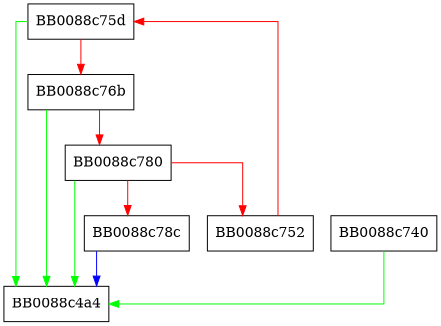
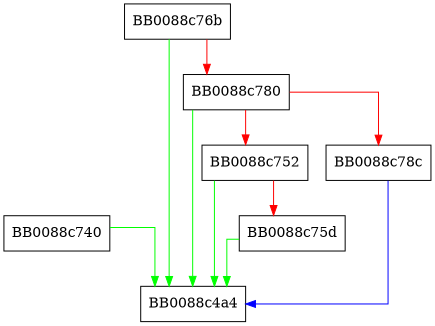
edge "BB0088c75d" -> "BB0088c76b": removed
edge "BB0088c752" -> "BB0088c4a4": added
